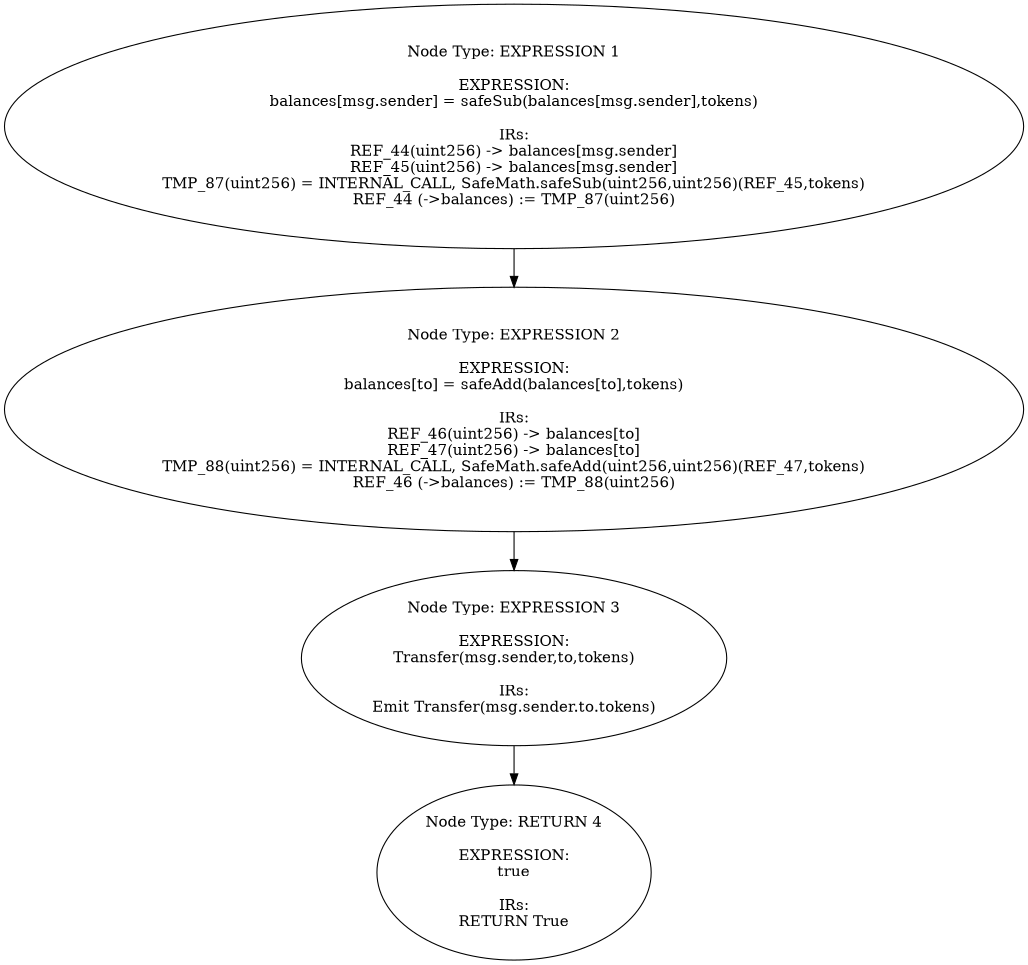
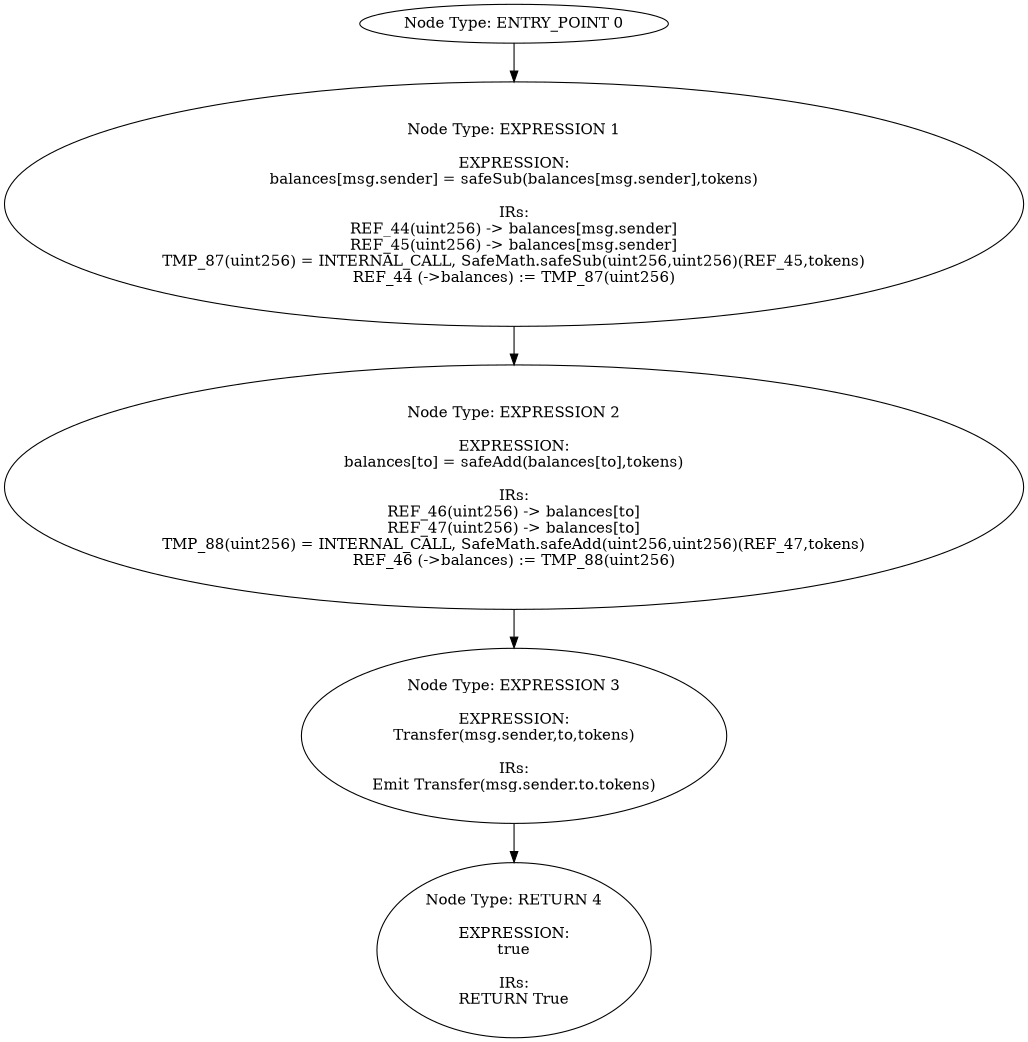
node "Node Type: ENTRY_POINT 0": added
